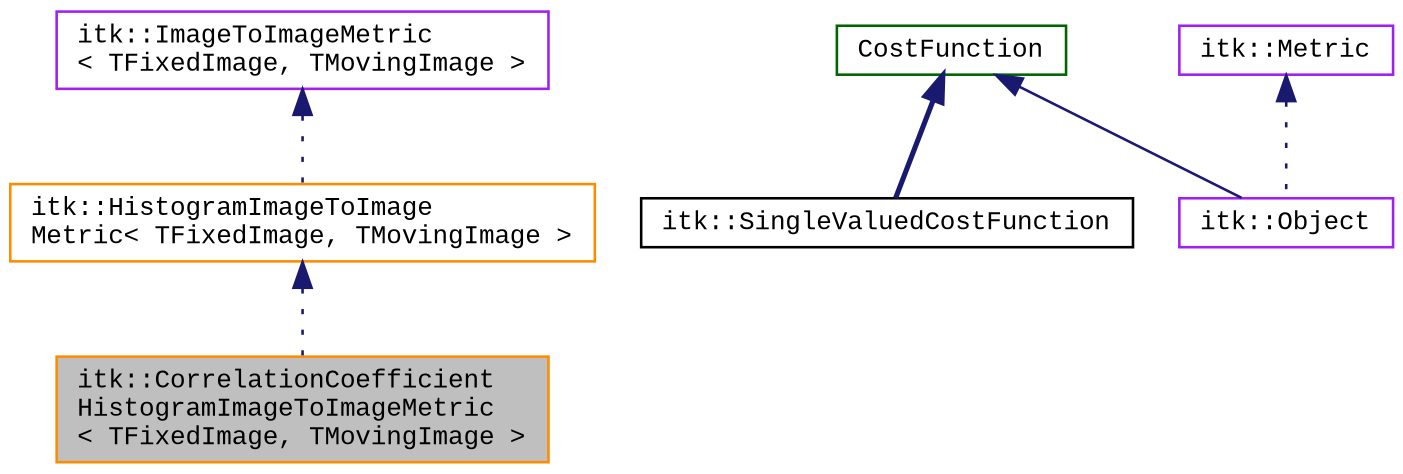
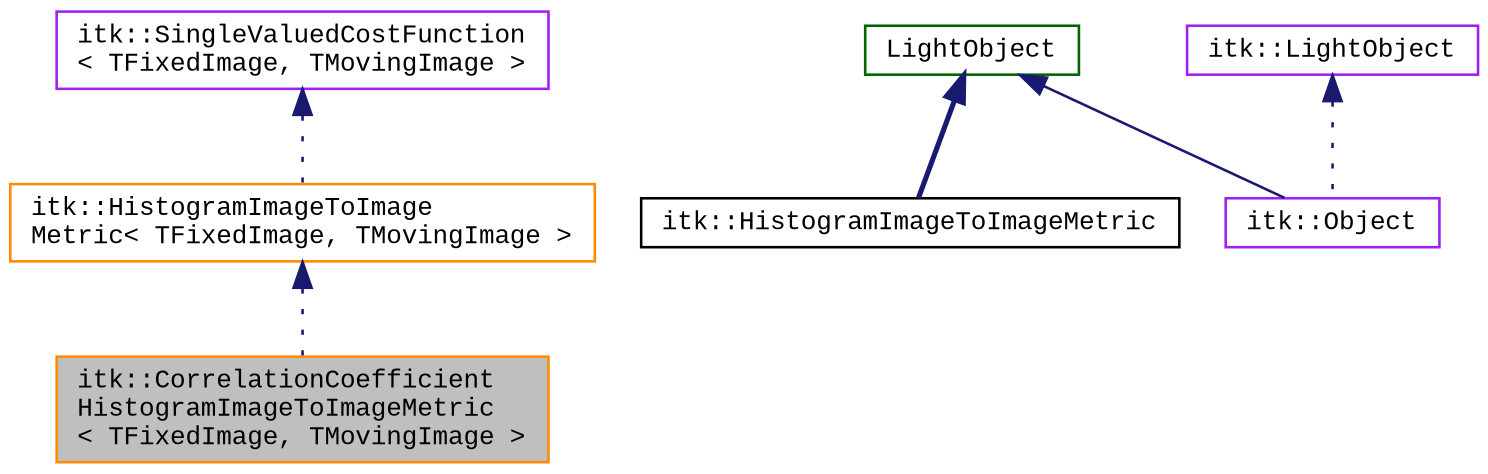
node "itk::ImageToImageMetric < TFixedImage, TMovingImage >": label "itk::ImageToImageMetric < TFixedImage, TMovingImage >" -> "itk::SingleValuedCostFunction < TFixedImage, TMovingImage >"
node "CostFunction": label "CostFunction" -> "LightObject"
node "itk::Metric": label "itk::Metric" -> "itk::LightObject"
node "itk::SingleValuedCostFunction": label "itk::SingleValuedCostFunction" -> "itk::HistogramImageToImageMetric"
